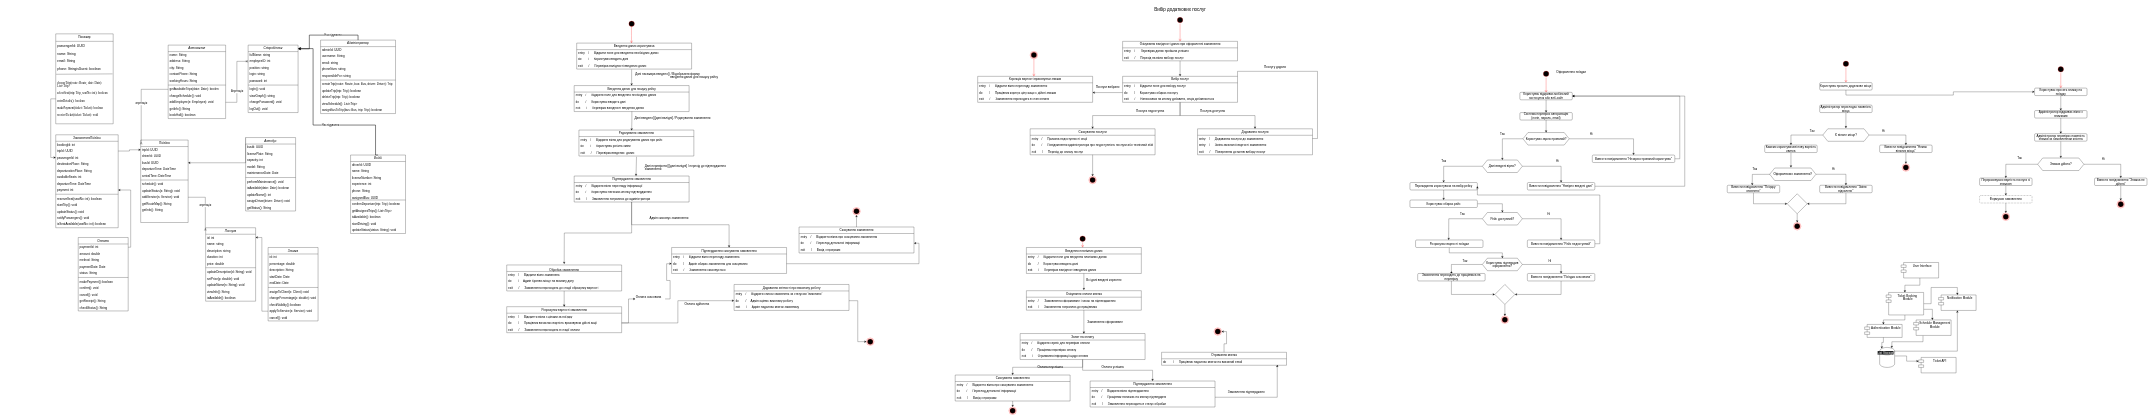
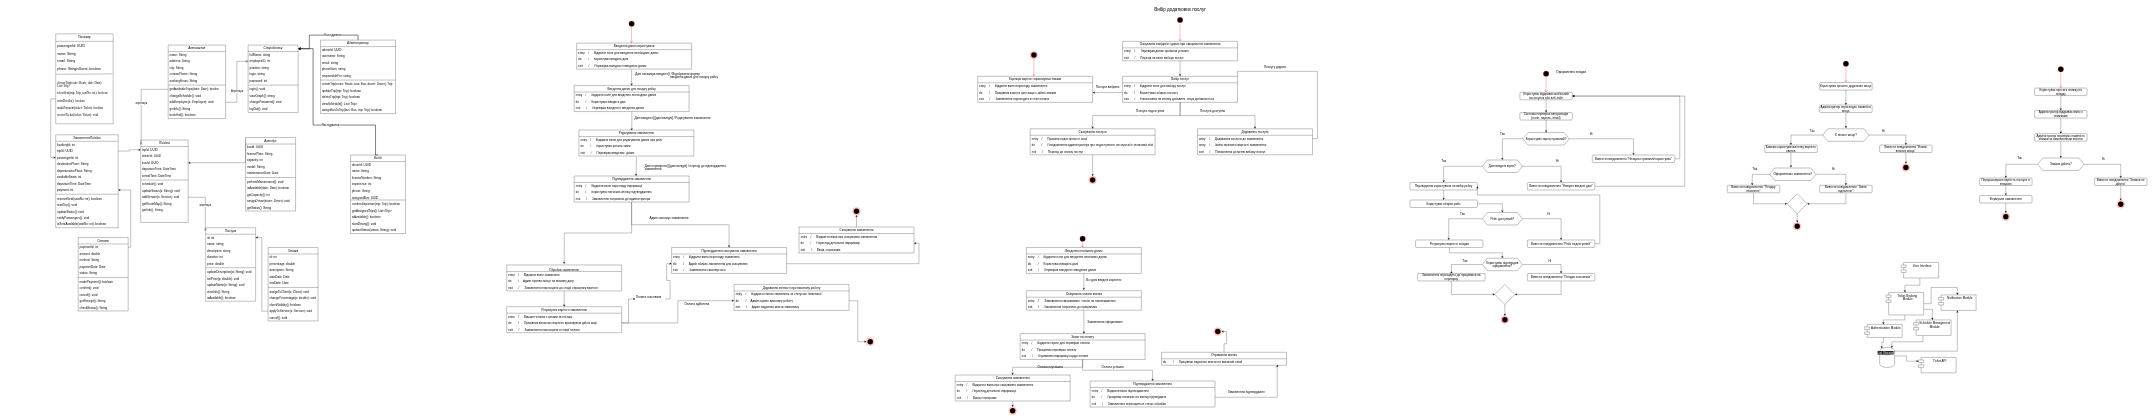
edge "Користувач просить додаткове місце" -> "Користувач просить знижку на поїздку": now "Користувач просить додаткове місце" -> "Адміністратор переглядає наявність місць"
node "updateName(): int": label "updateName(): int" -> "getCapacity(): int"
node "Формуємо замовлення": style dashed -> solid
